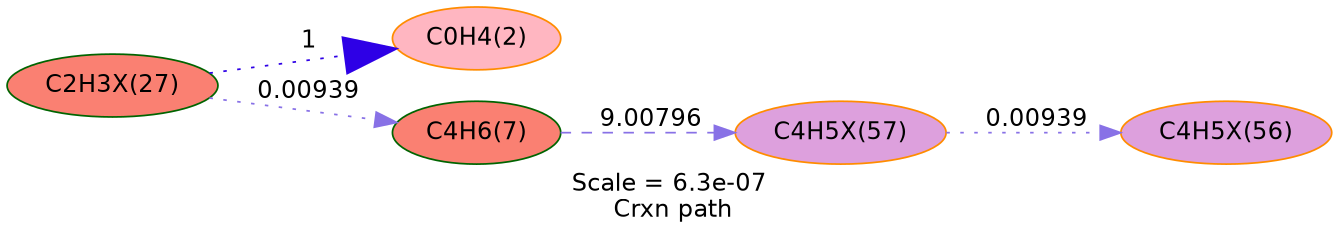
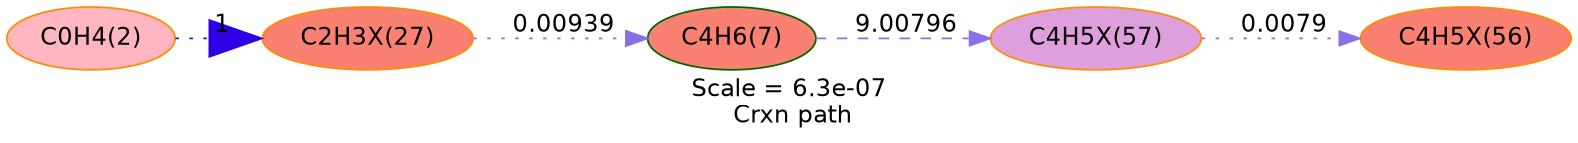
edge "C2H3X(27)" -> "C0H4(2)": reversed
node "C2H3X(27)": color darkgreen -> darkorange
edge "C4H5X(57)" -> "C4H5X(56)": label " 0.00939" -> " 0.0079"
node "C4H5X(56)": fillcolor plum -> salmon
